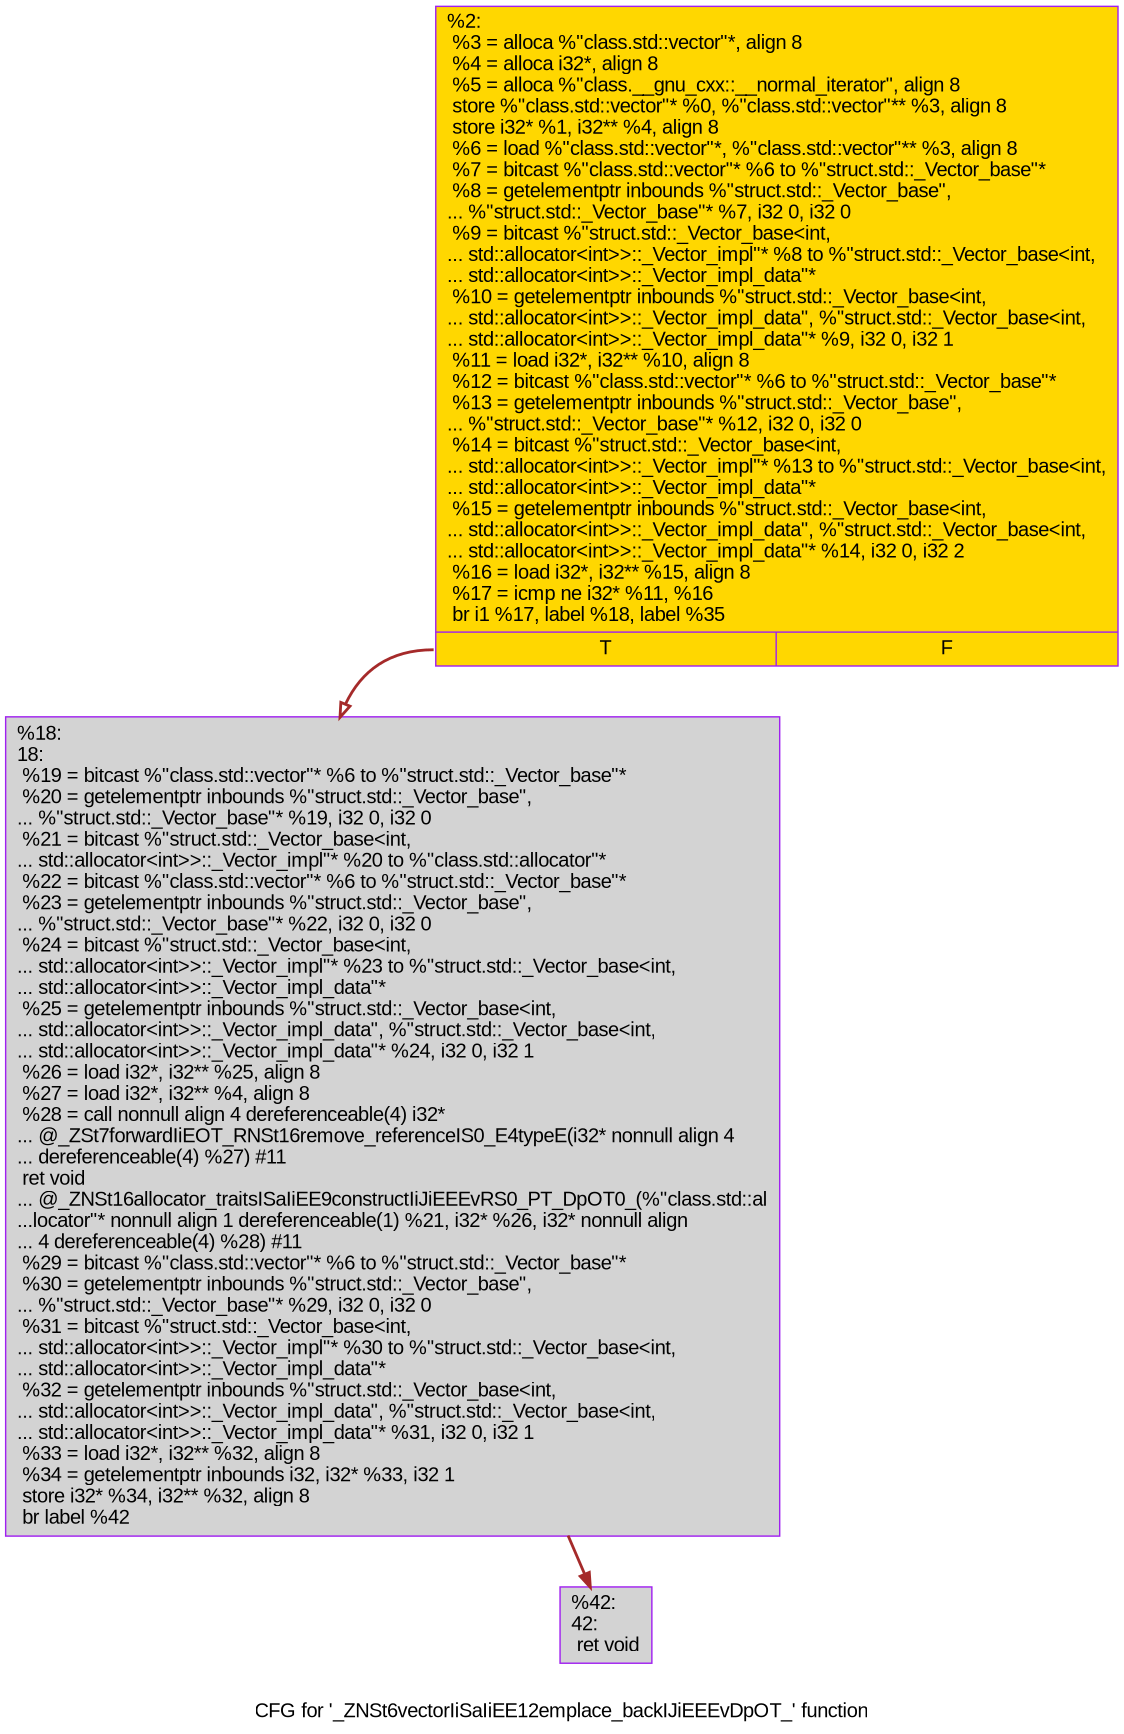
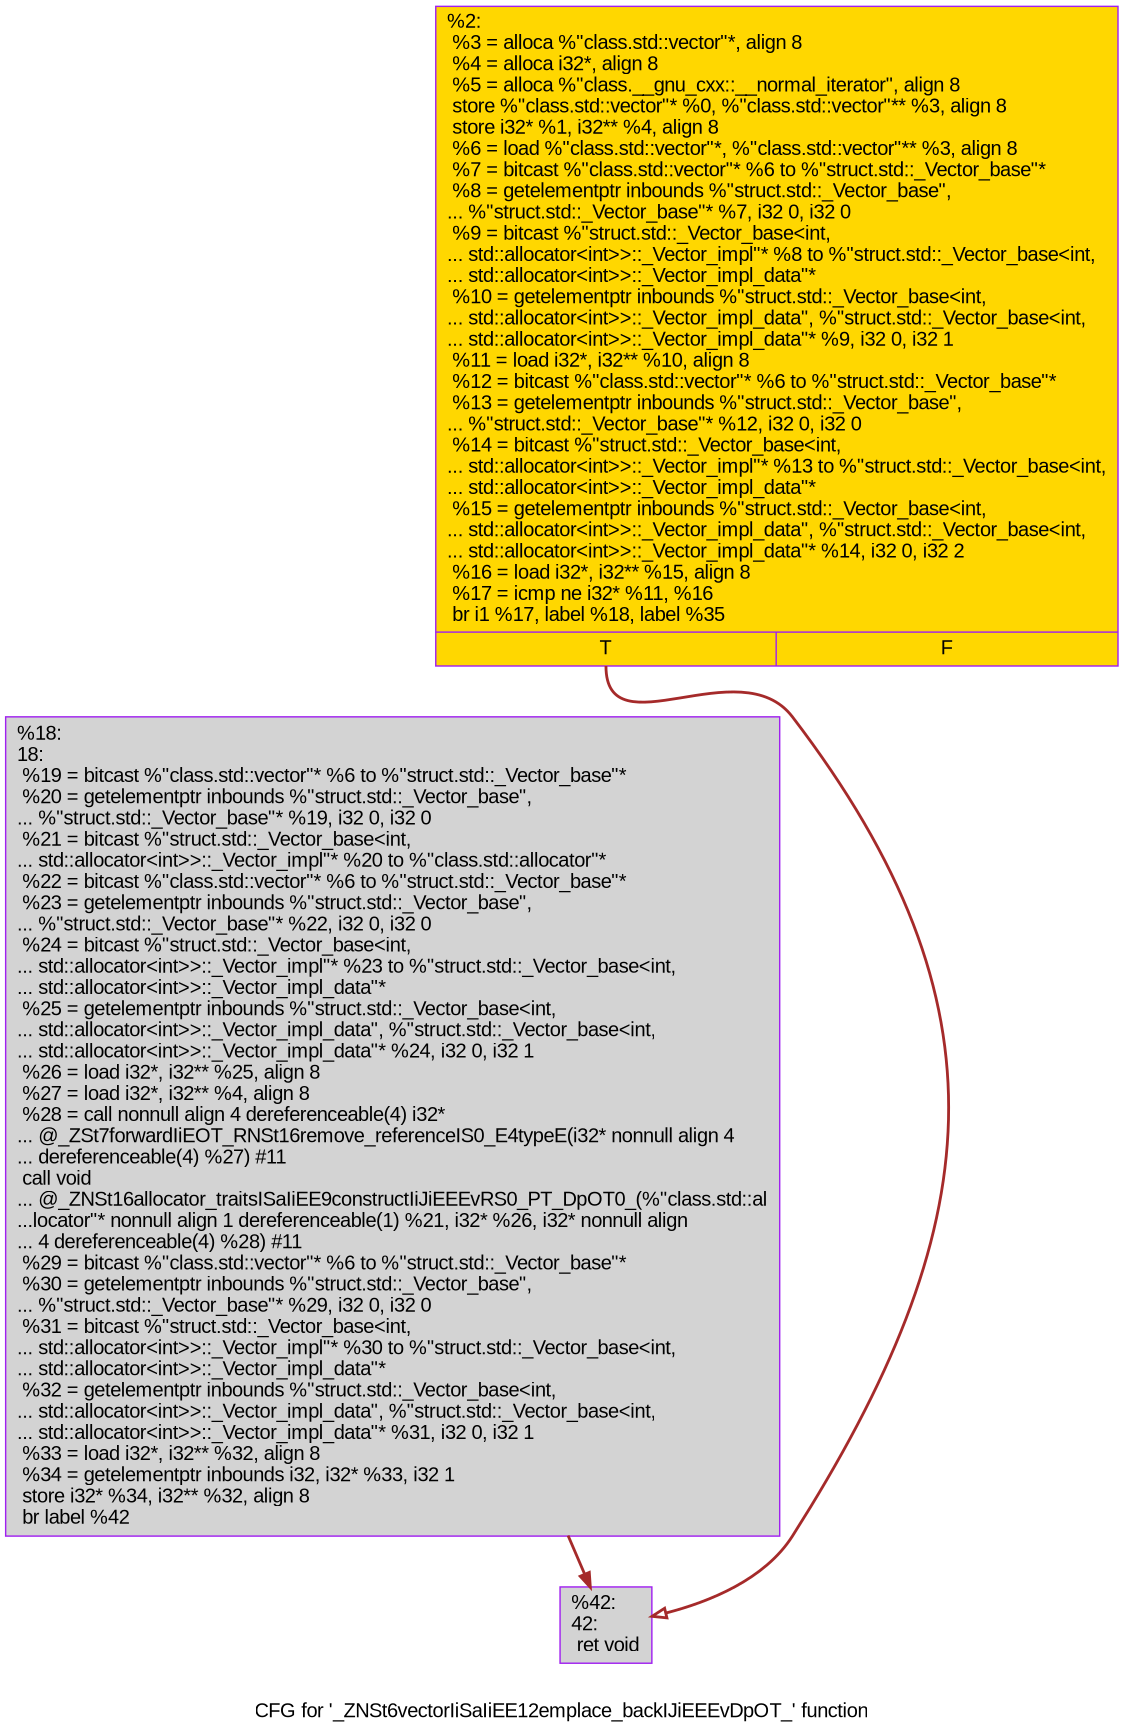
edge "%2:" -> "%18:": now "%2:" -> "%42:"
node "%18:": text "ret void" -> "call void"
